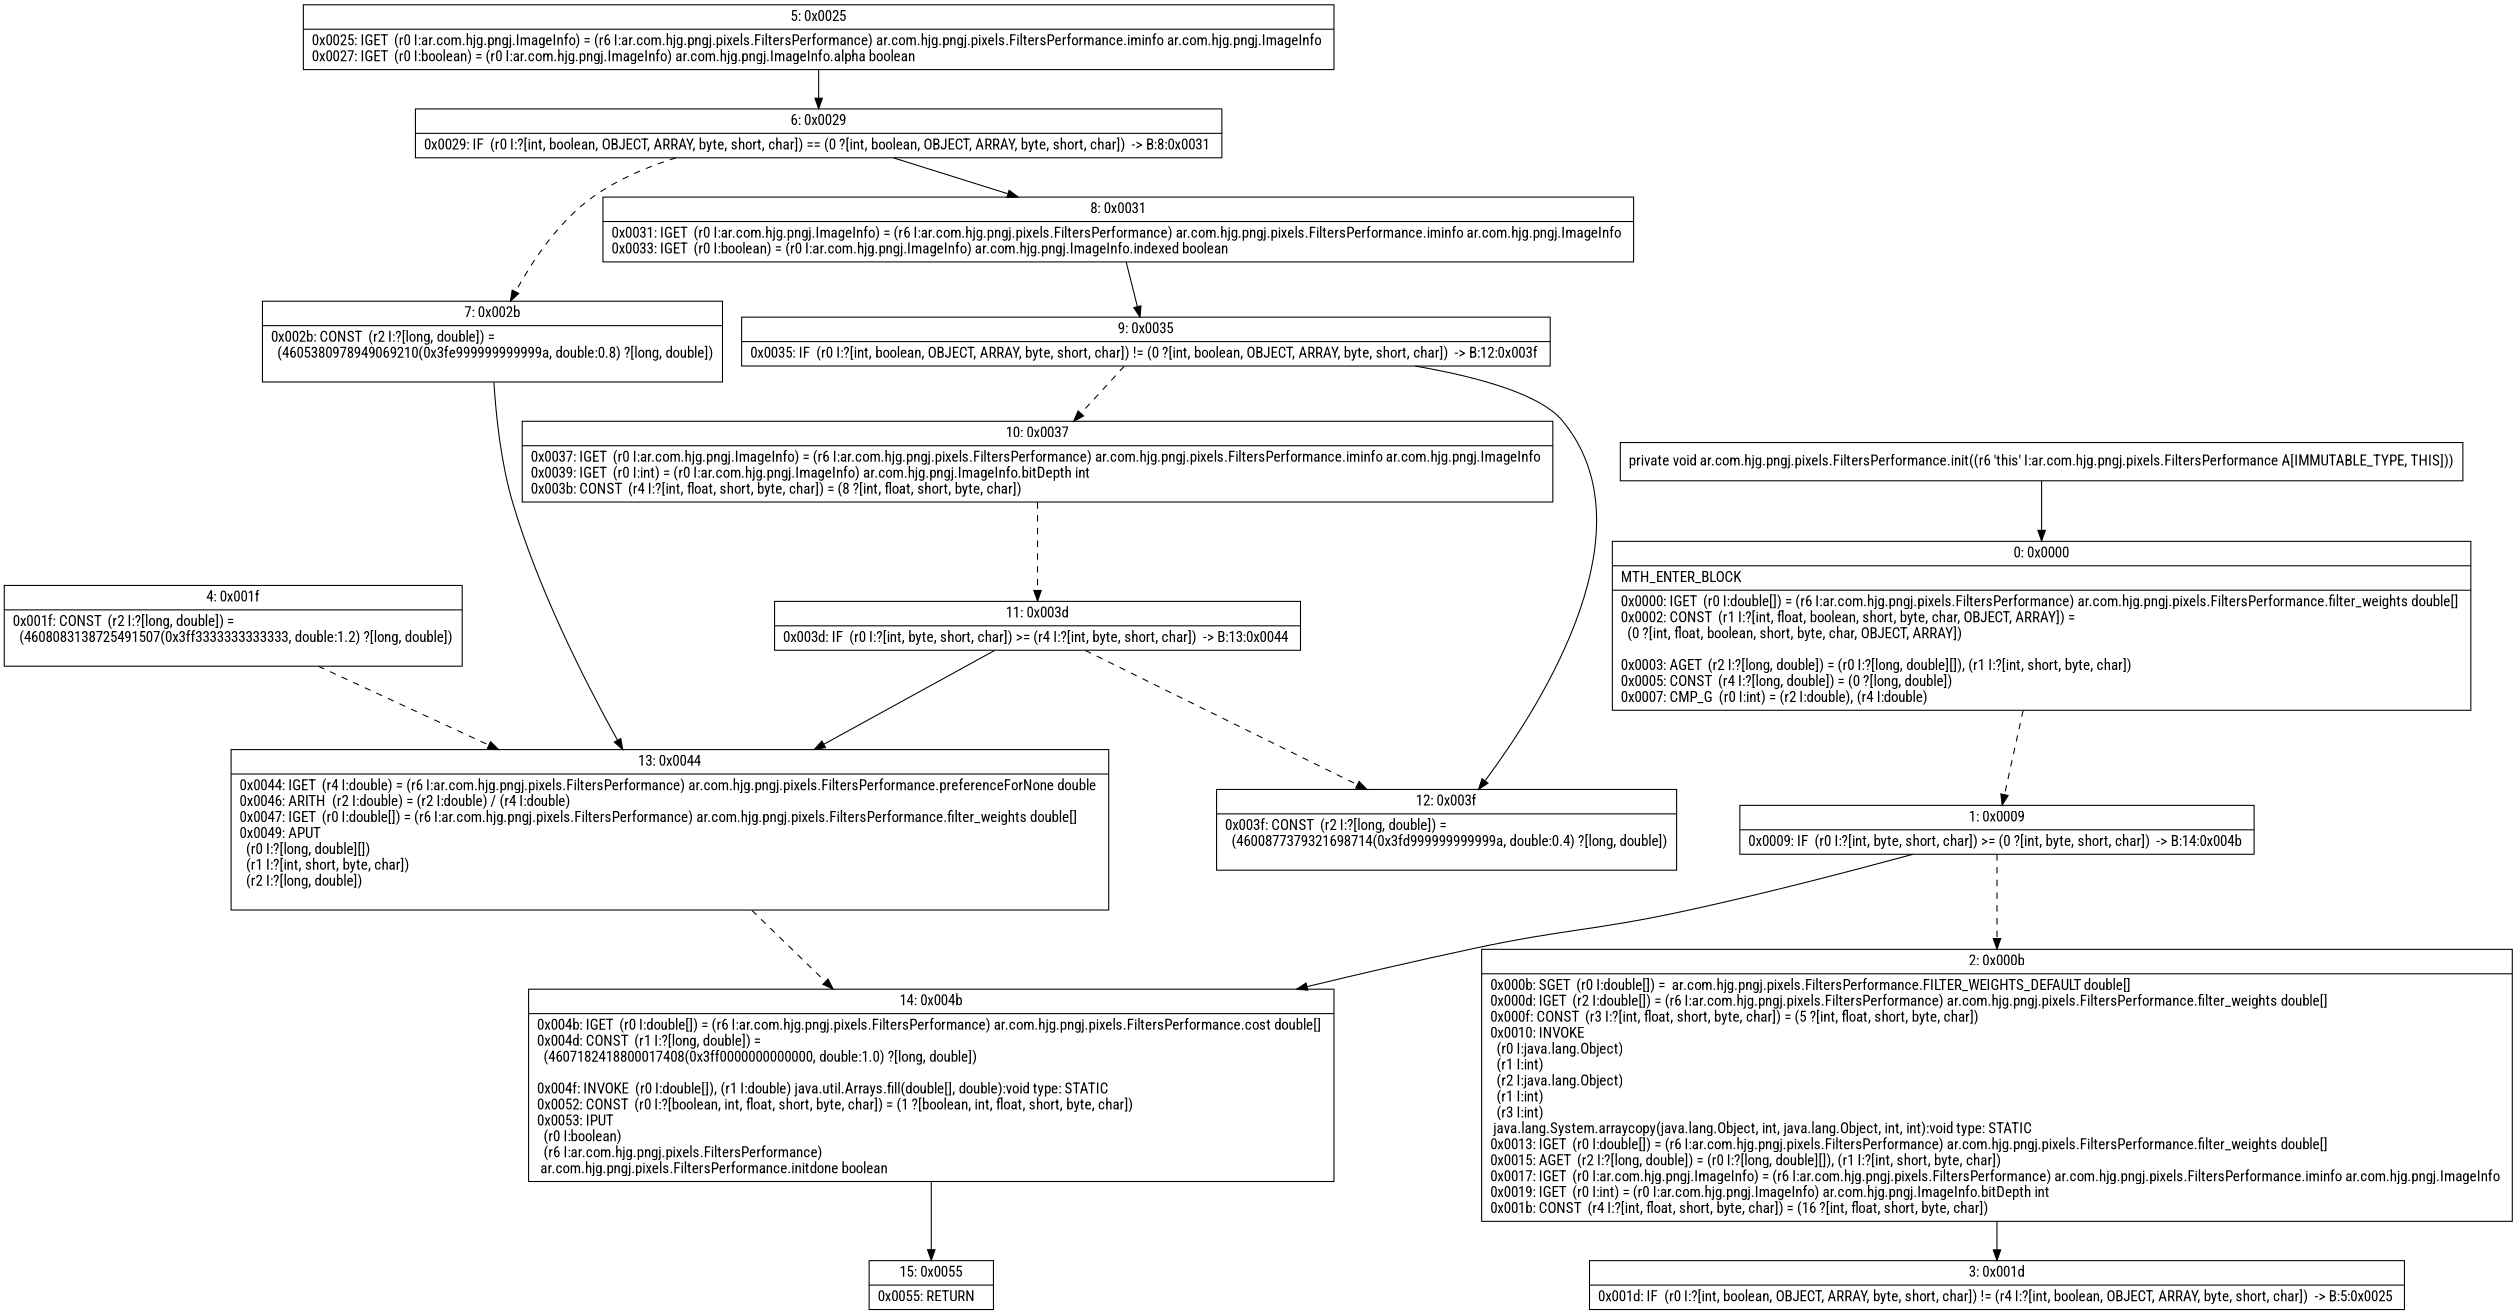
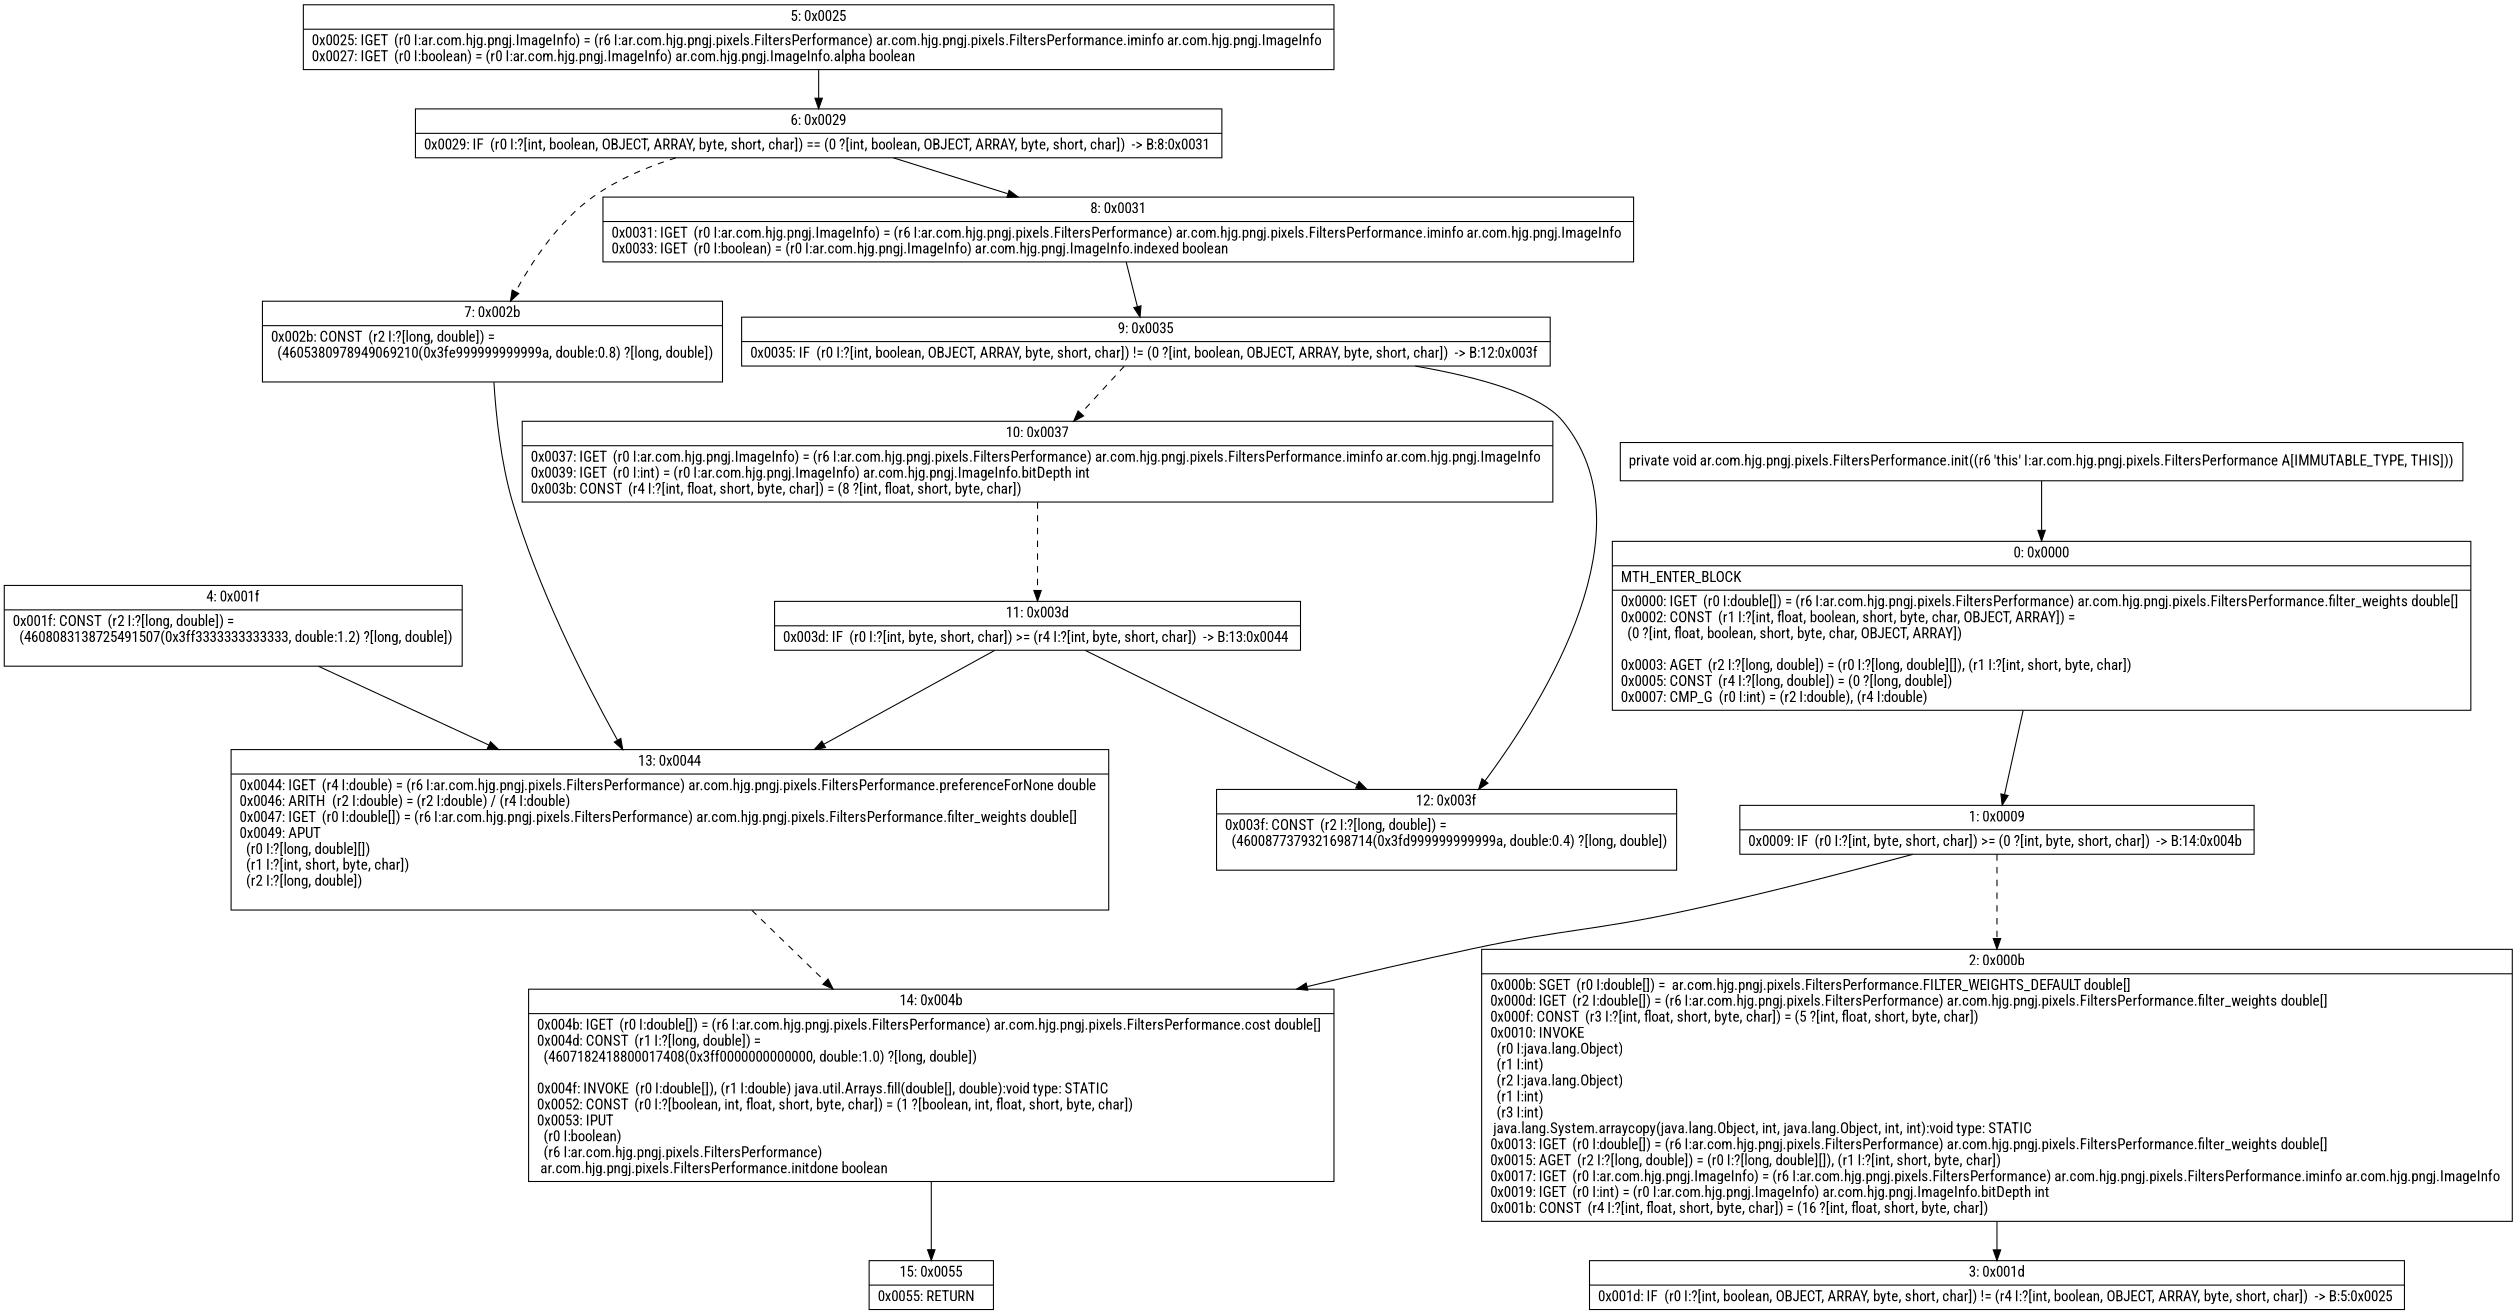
edge "4: 0x001f" -> "13: 0x0044": style dashed -> solid
edge "11: 0x003d" -> "12: 0x003f": style dashed -> solid
edge "0: 0x0000" -> "1: 0x0009": style dashed -> solid
